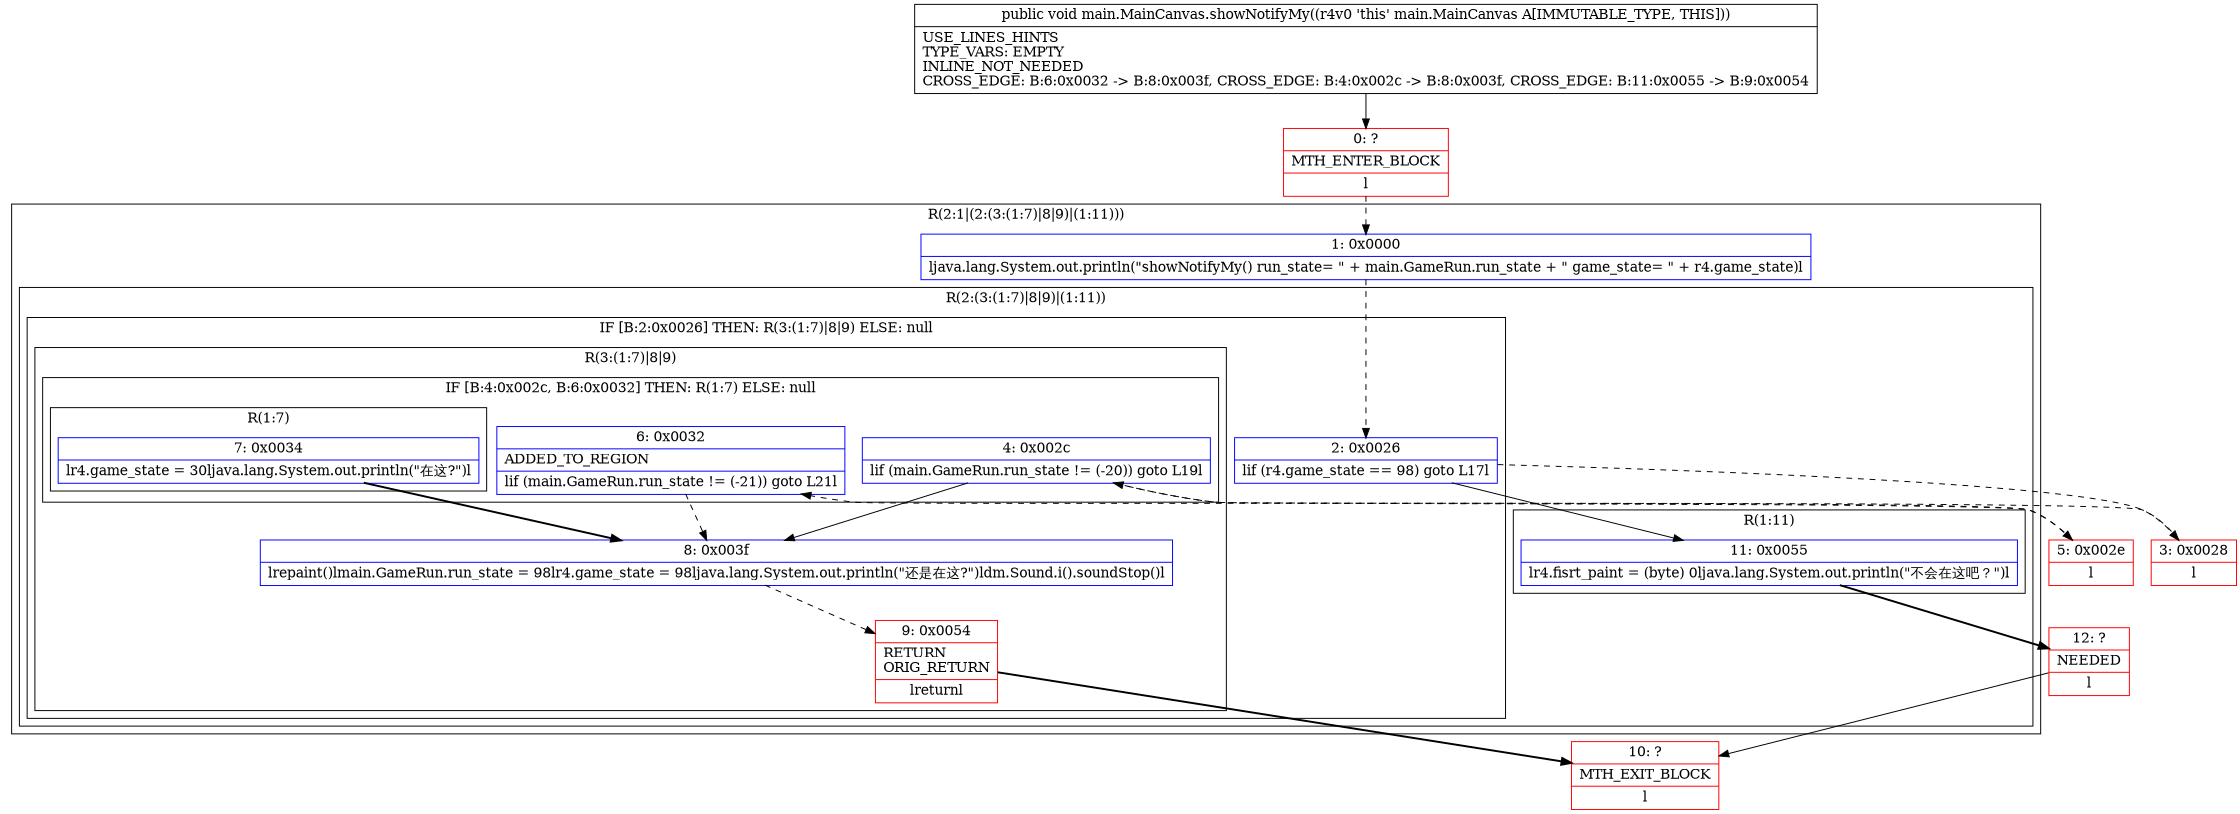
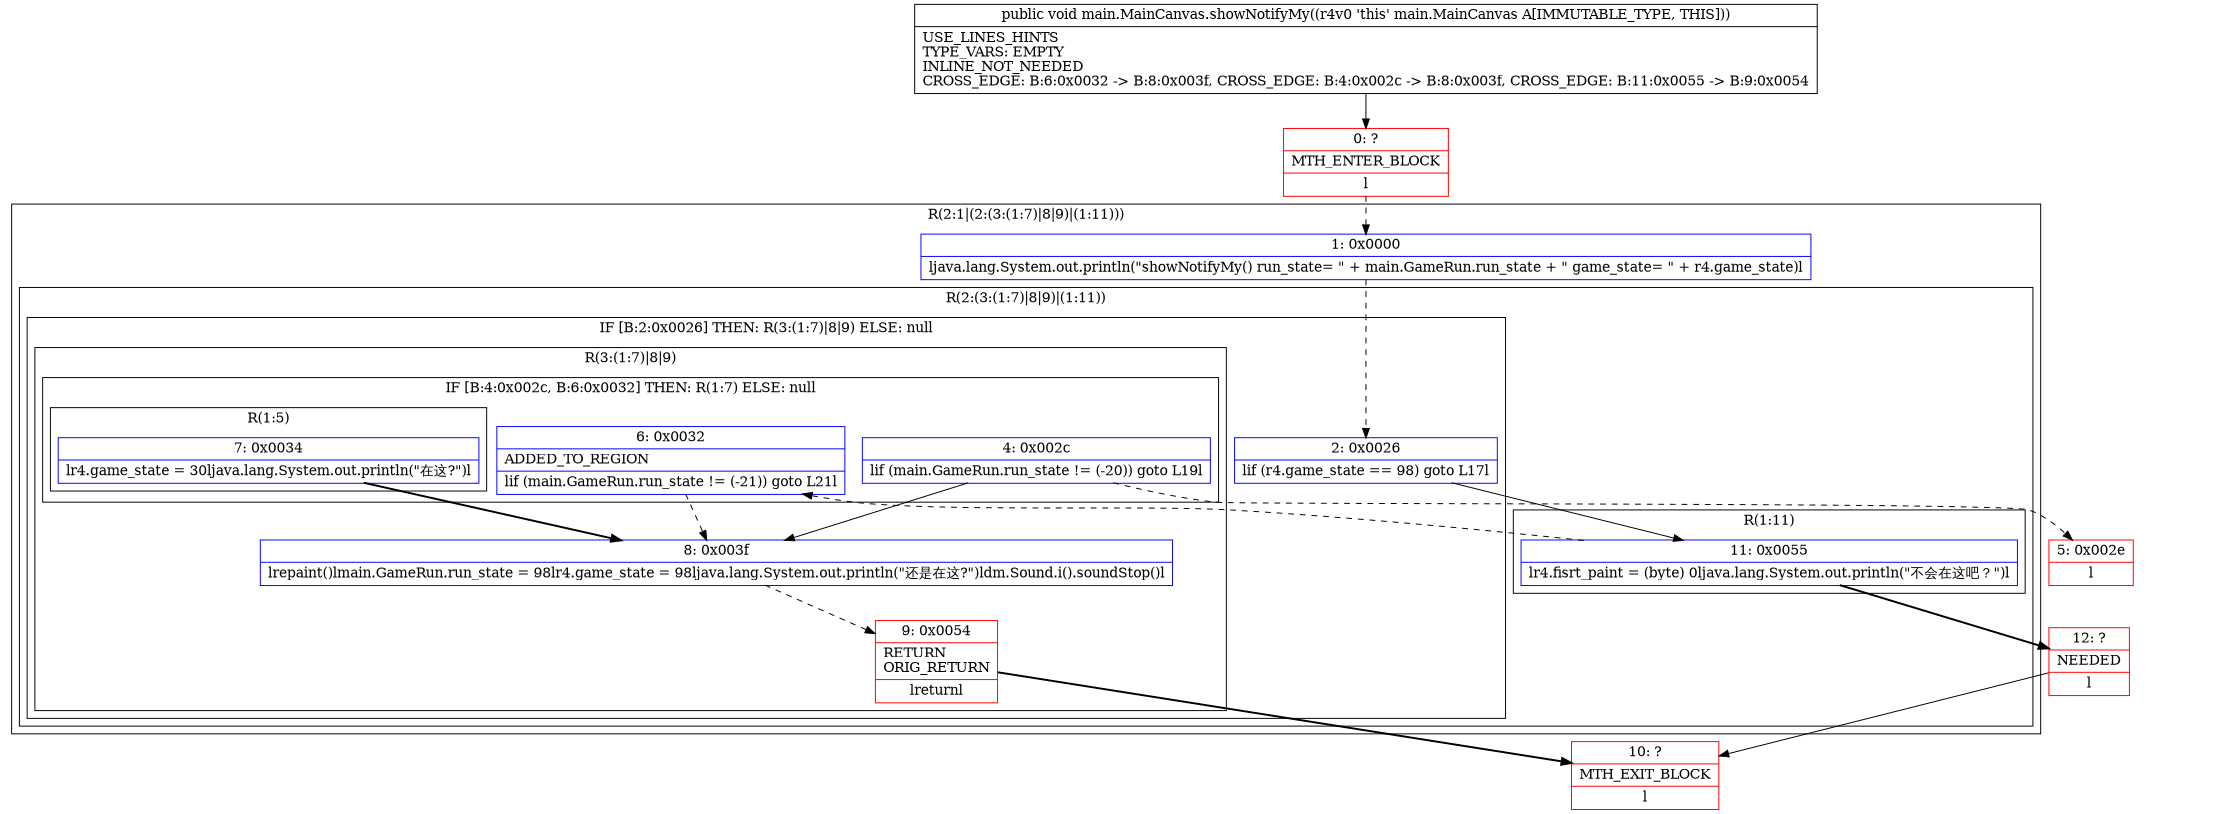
cluster "R(1:7)": label "R(1:7)" -> "R(1:5)"
edge "5: 0x002e" -> "6: 0x0032": now "11: 0x0055" -> "6: 0x0032"
node "3: 0x0028": removed
